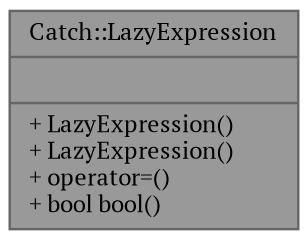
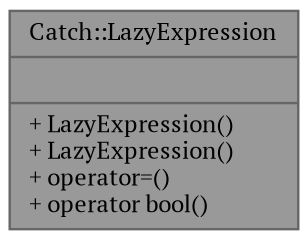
node "Catch::LazyExpression": text "+ bool bool()" -> "+ operator bool()"
